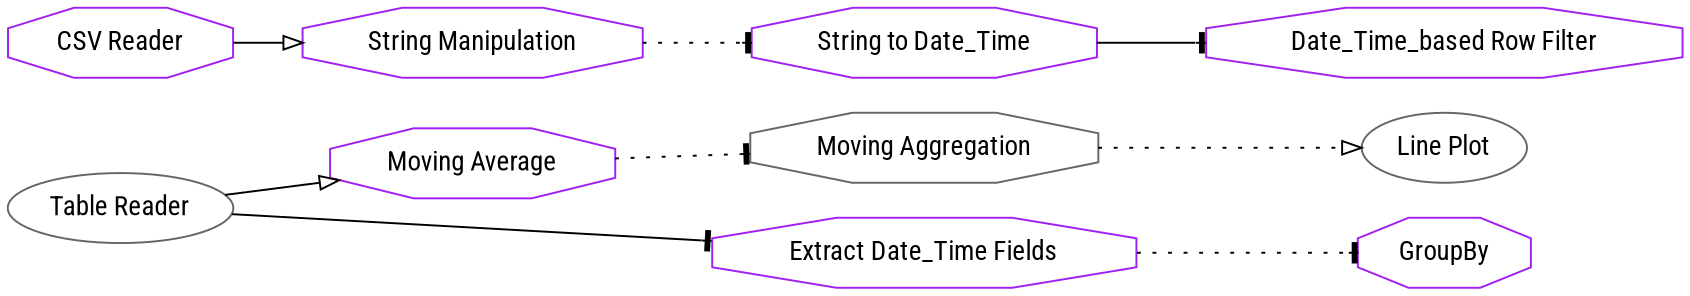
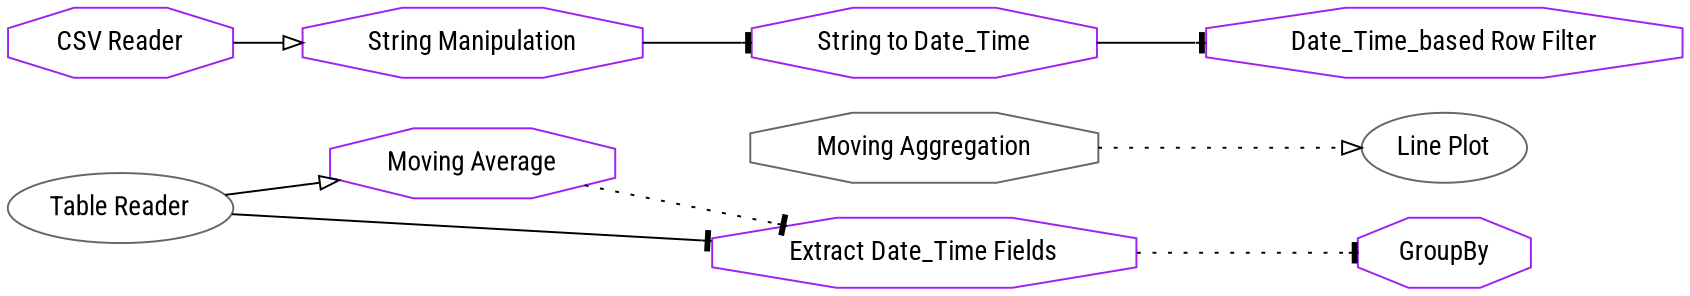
edge "String Manipulation" -> "String to Date_Time": style dotted -> solid
edge "Moving Average" -> "Moving Aggregation": now "Moving Average" -> "Extract Date_Time Fields"
